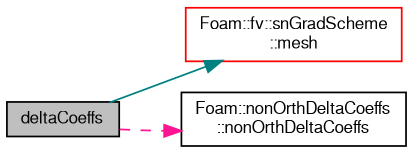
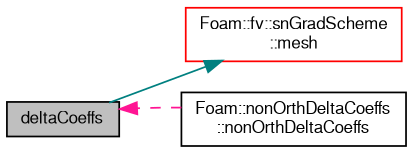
edge "deltaCoeffs" -> "Foam::nonOrthDeltaCoeffs ::nonOrthDeltaCoeffs": reversed
